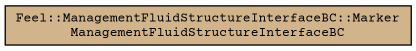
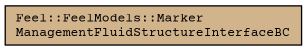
node "Feel::ManagementFluidStructureInterfaceBC::Marker ManagementFluidStructureInterfaceBC": label "Feel::ManagementFluidStructureInterfaceBC::Marker ManagementFluidStructureInterfaceBC" -> "Feel::FeelModels::Marker ManagementFluidStructureInterfaceBC"
